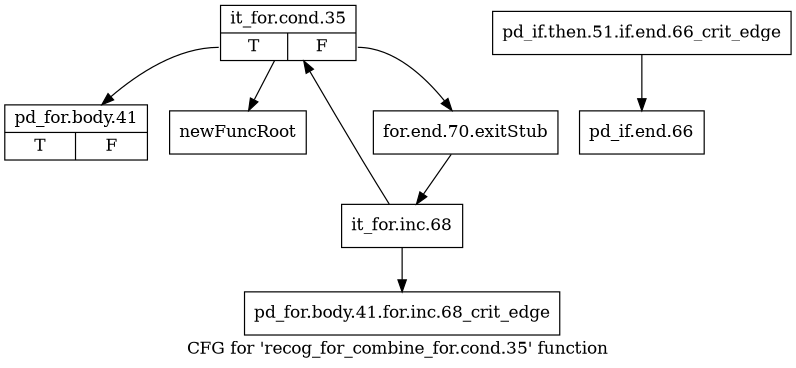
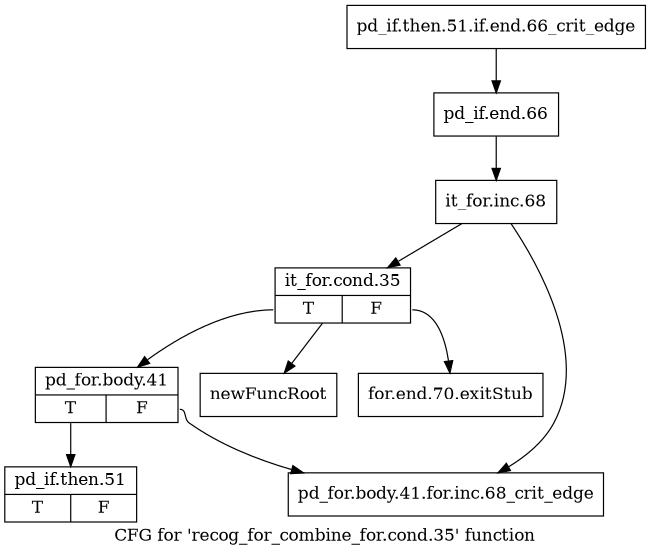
edge "for.end.70.exitStub" -> "it_for.inc.68": now "pd_if.end.66" -> "it_for.inc.68"
edge "pd_for.body.41" -> "pd_for.body.41.for.inc.68_crit_edge": added
node "pd_if.then.51": added
